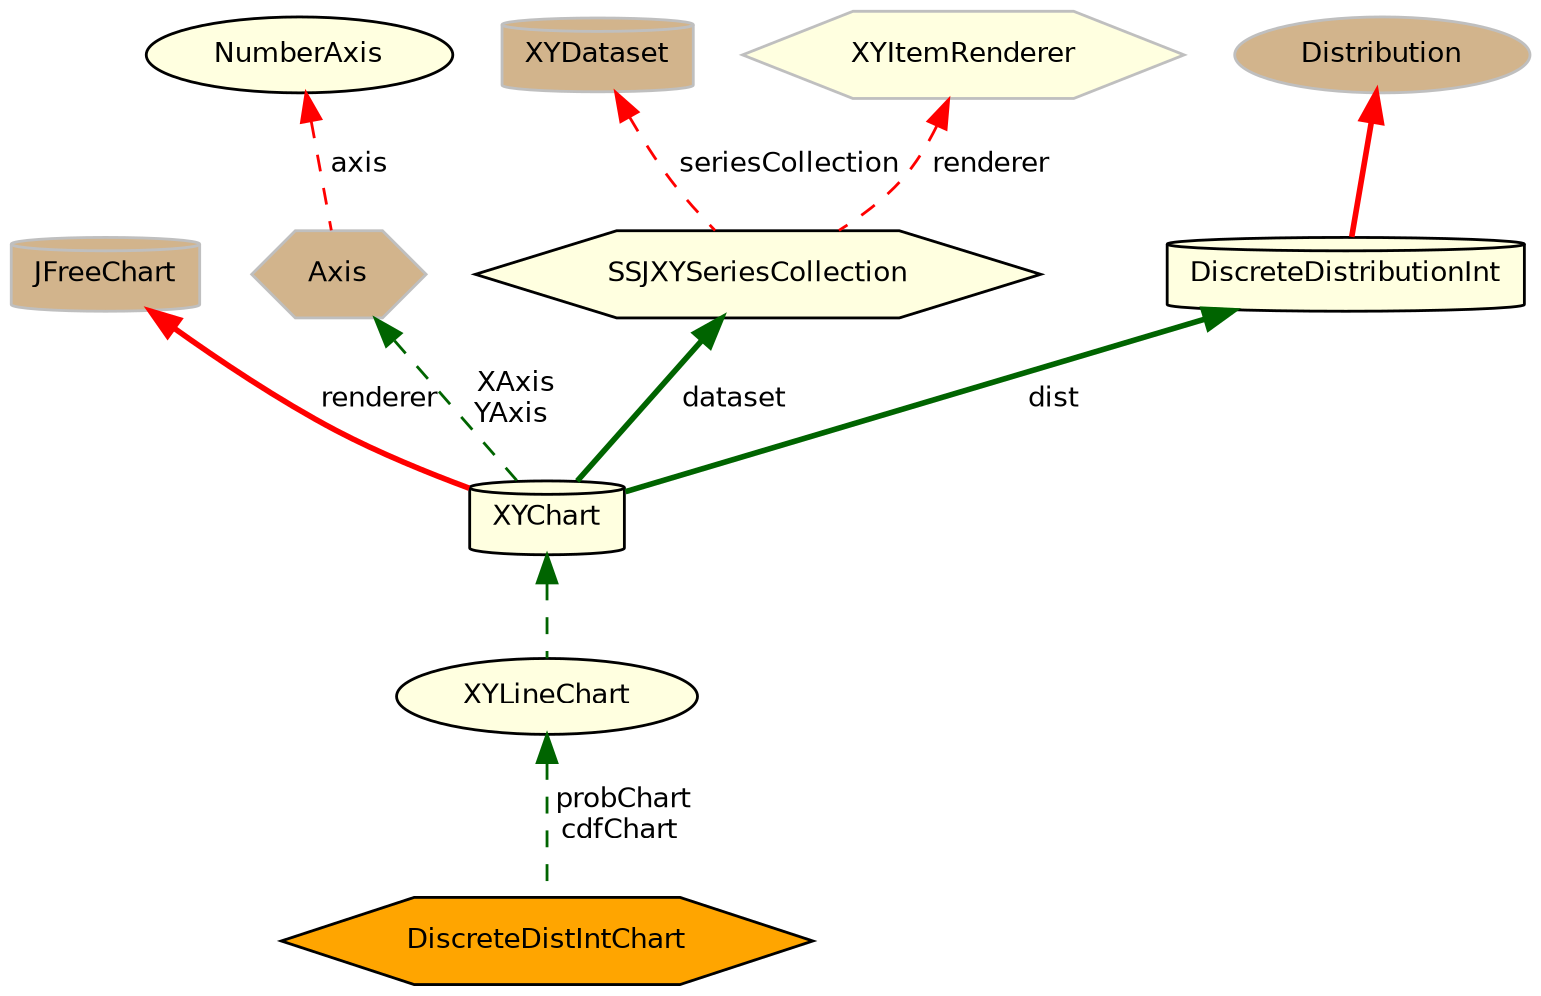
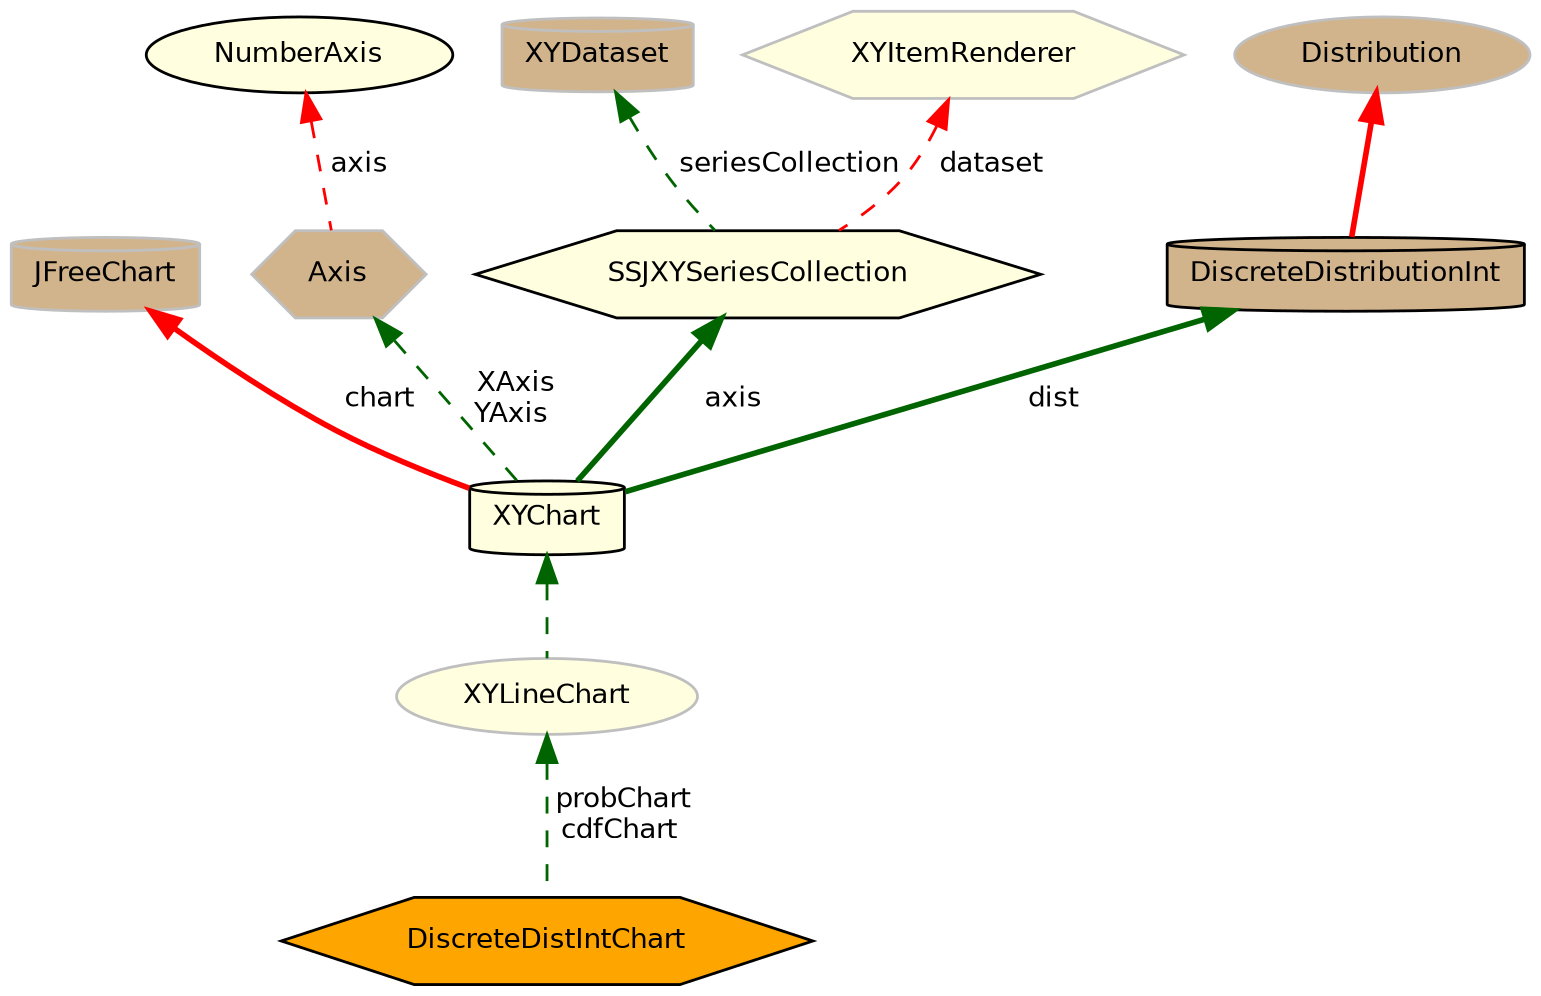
edge "SSJXYSeriesCollection" -> "XYItemRenderer": label " renderer" -> " dataset"
edge "SSJXYSeriesCollection" -> "XYDataset": color red -> darkgreen
node "DiscreteDistributionInt": fillcolor lightyellow -> tan
edge "XYChart" -> "JFreeChart": label " renderer" -> " chart"
edge "XYChart" -> "SSJXYSeriesCollection": label " dataset" -> " axis"
node "XYLineChart": color black -> grey75
